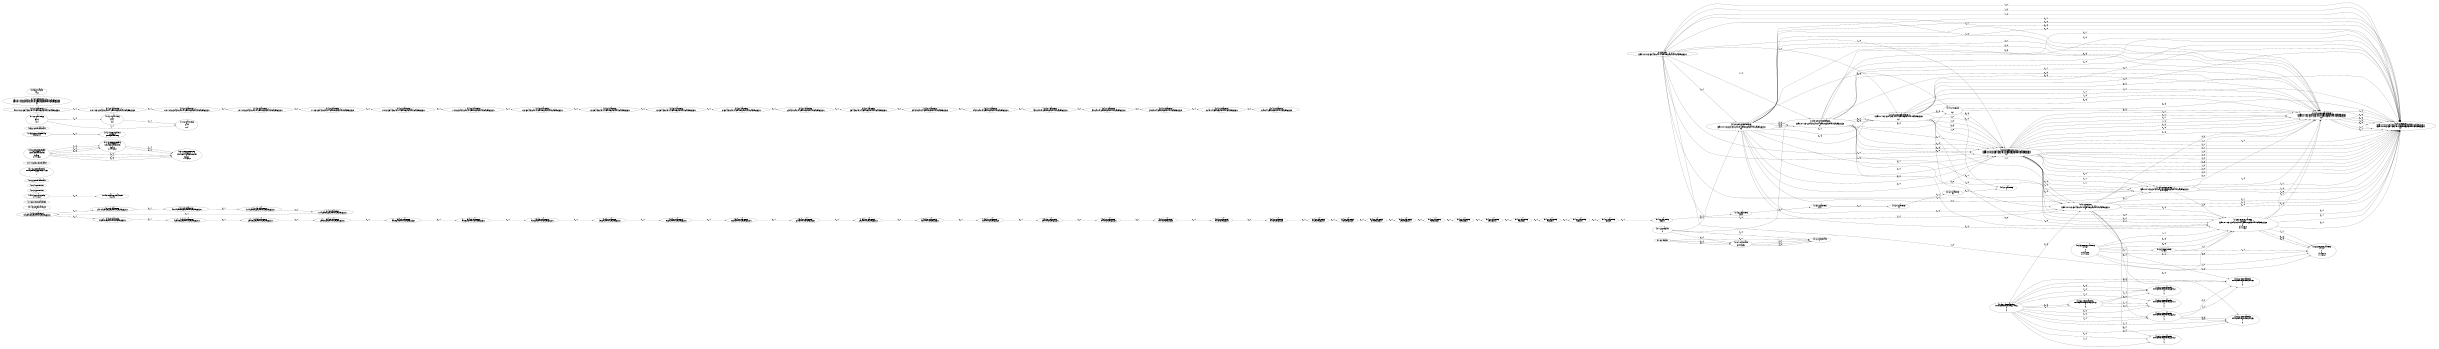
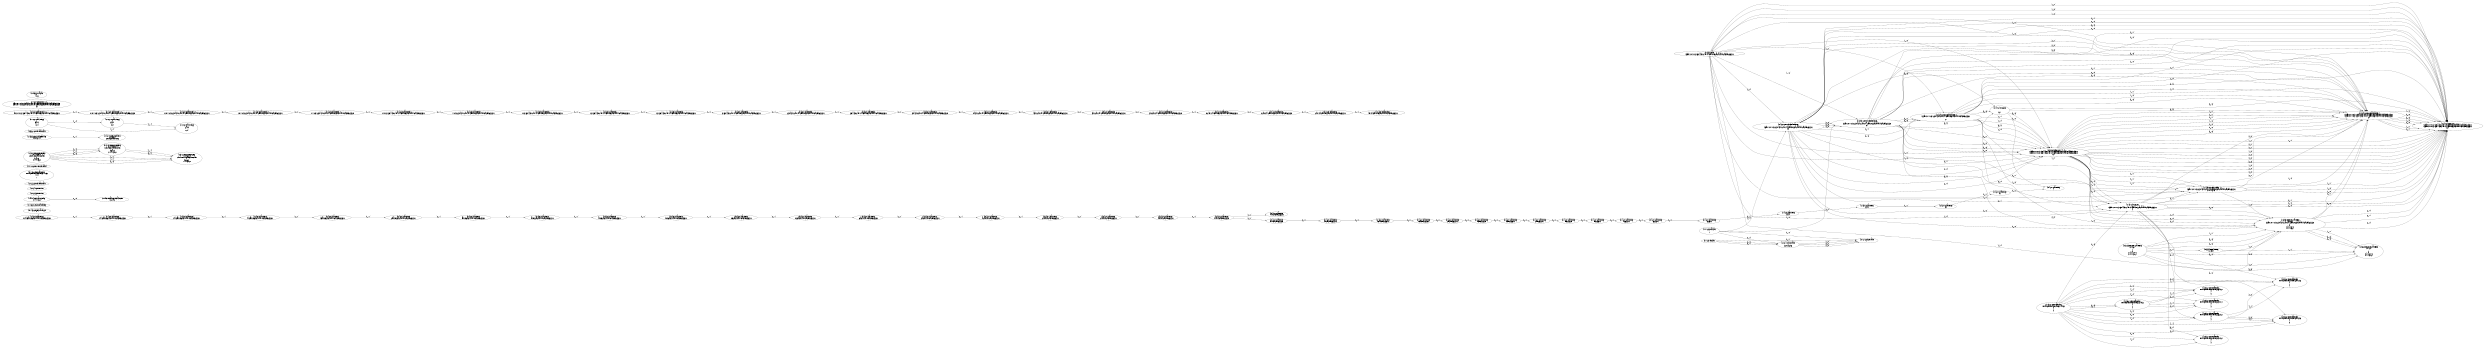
node "4214607.CharNextA f072946ffad2e36fa8aba9f1b8f93fef885352c": removed
edge "4214607.CharNextA 72946ffad2e36fa8aba9f1b8f93fef885352c" -> "4210607.CharNextA 84f072946ffad2e36fa8aba9f1b8f93fef885352c": now "4214607.CharNextA 284f072946ffad2e36fa8aba9f1b8f93fef885352c" -> "4210607.CharNextA 84f072946ffad2e36fa8aba9f1b8f93fef885352c"
edge "4214607.CharNextA a9f1b8f93fef885352c" -> "4214607.CharNextA 9f1b8f93fef885352c": now "4214607.CharNextA ba9f1b8f93fef285352c" -> "4214607.CharNextA 9f1b8f93fef885352c"
